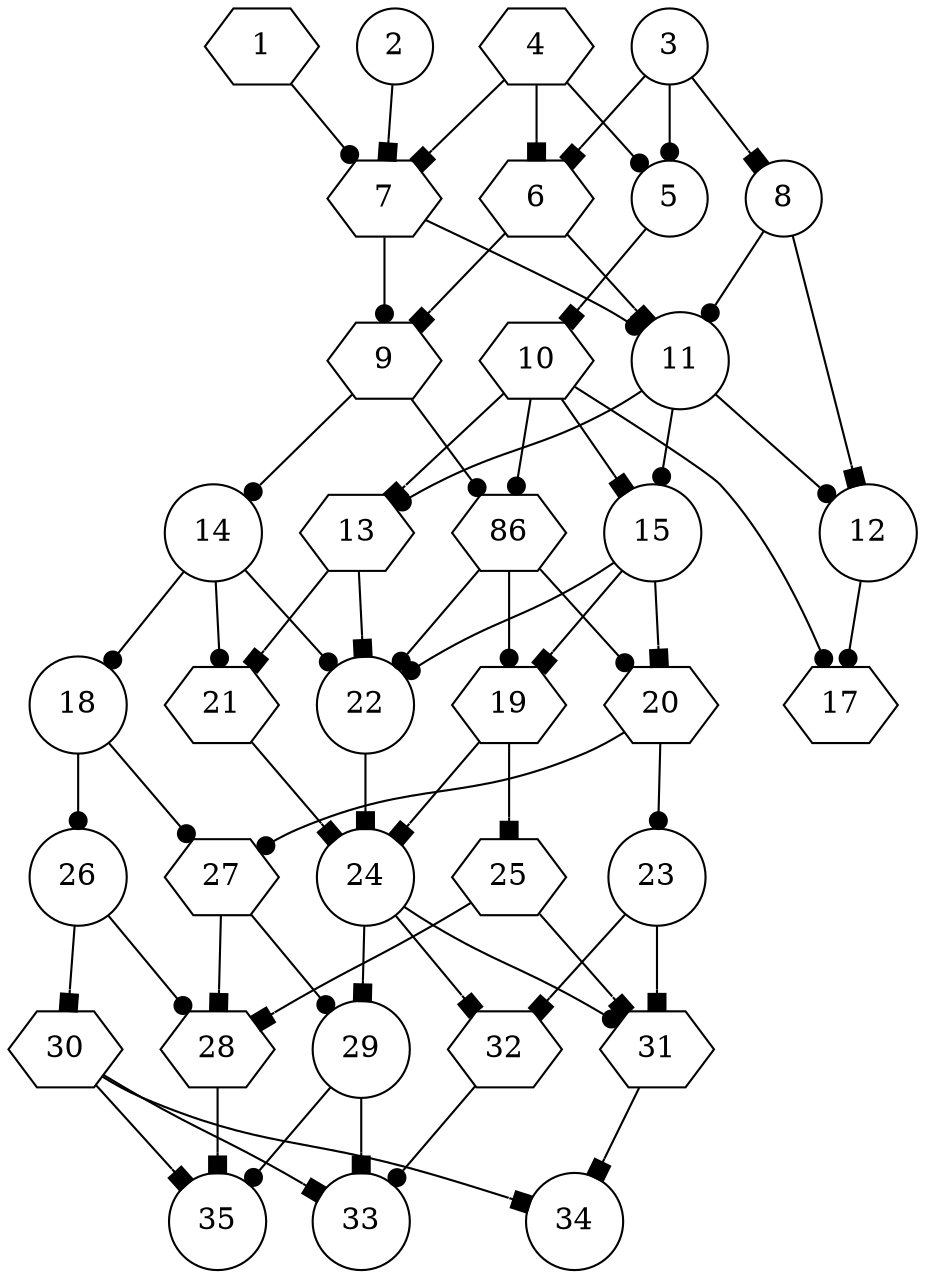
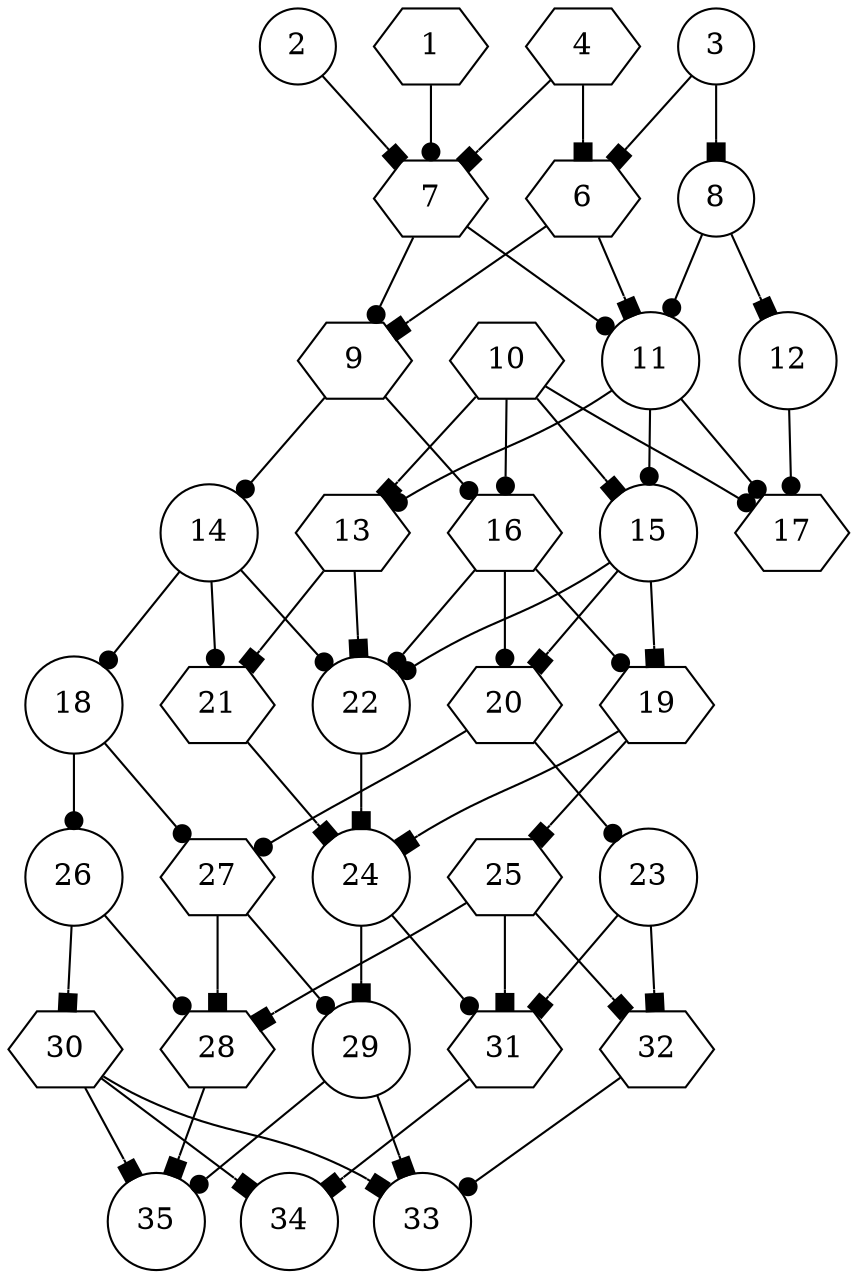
node "5": removed
edge "11" -> "12": now "11" -> "17"
node "86": label "86" -> "16"
edge "24" -> "32": now "25" -> "32"
